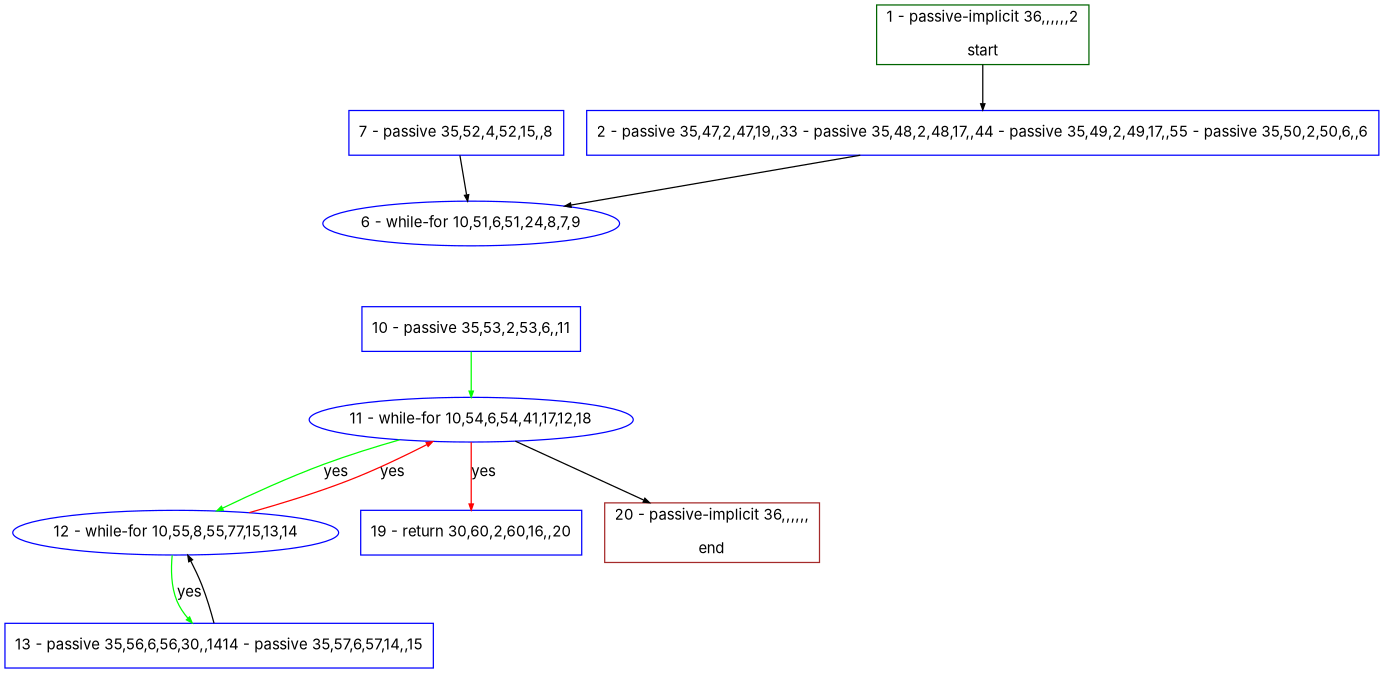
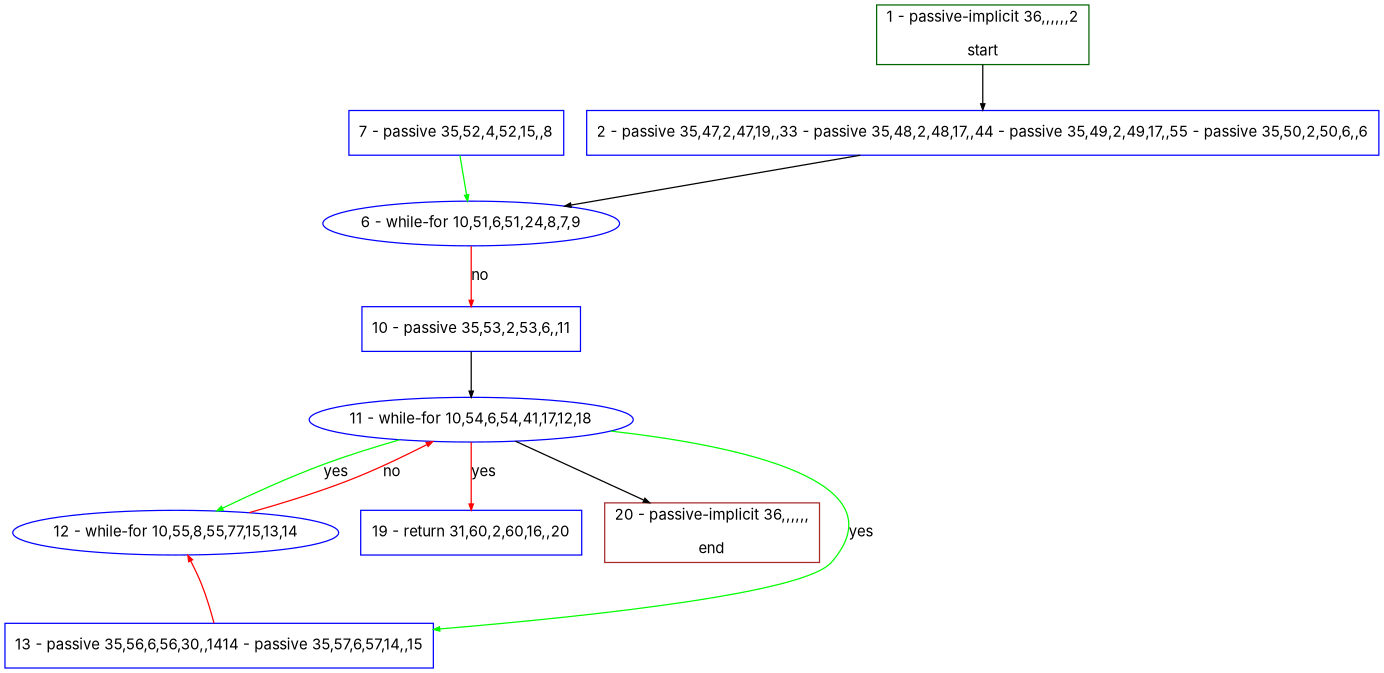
edge "7 - passive 35,52,4,52,15,,8" -> "6 - while-for 10,51,6,51,24,8,7,9": color #000000 -> #00ff00
edge "6 - while-for 10,51,6,51,24,8,7,9" -> "10 - passive 35,53,2,53,6,,11": added, label "no"
edge "10 - passive 35,53,2,53,6,,11" -> "11 - while-for 10,54,6,54,41,17,12,18": color #00ff00 -> #000000
edge "12 - while-for 10,55,8,55,77,15,13,14" -> "11 - while-for 10,54,6,54,41,17,12,18": label "yes" -> "no"
node "19 - return 30,60,2,60,16,,20": label "19 - return 30,60,2,60,16,,20" -> "19 - return 31,60,2,60,16,,20"
edge "12 - while-for 10,55,8,55,77,15,13,14" -> "13 - passive 35,56,6,56,30,,1414 - passive 35,57,6,57,14,,15": now "11 - while-for 10,54,6,54,41,17,12,18" -> "13 - passive 35,56,6,56,30,,1414 - passive 35,57,6,57,14,,15"
edge "13 - passive 35,56,6,56,30,,1414 - passive 35,57,6,57,14,,15" -> "12 - while-for 10,55,8,55,77,15,13,14": color #000000 -> #ff0000
